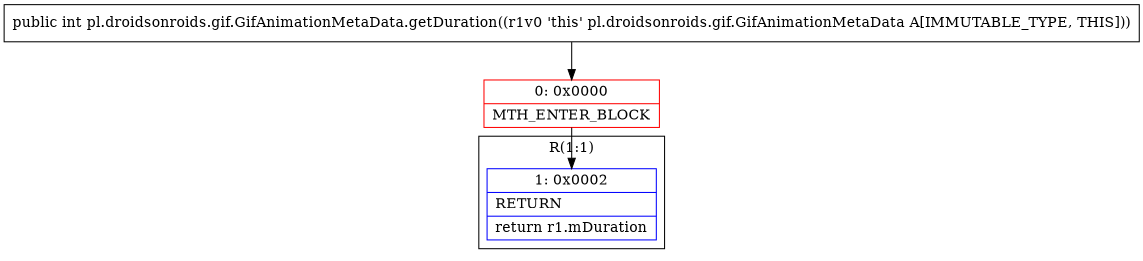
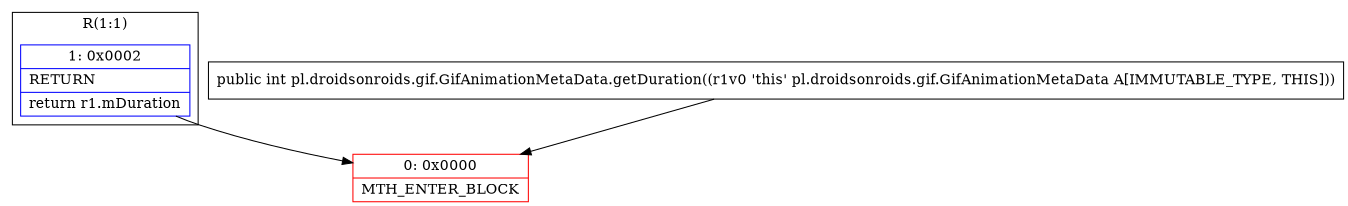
edge "0: 0x0000" -> "1: 0x0002": reversed
